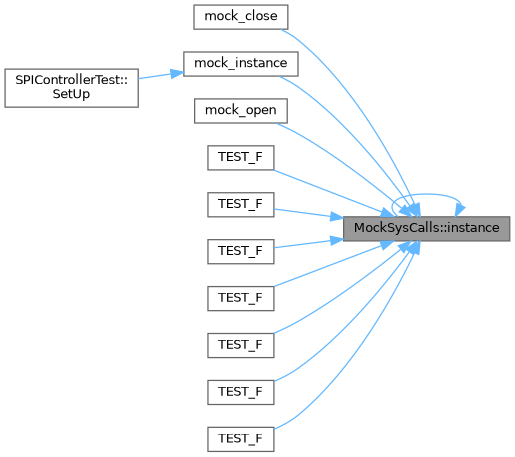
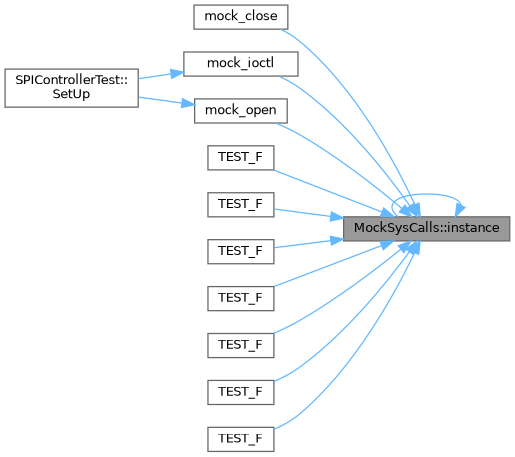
node "mock_instance": label "mock_instance" -> "mock_ioctl"
edge "SPIControllerTest:: SetUp" -> "mock_open": added
